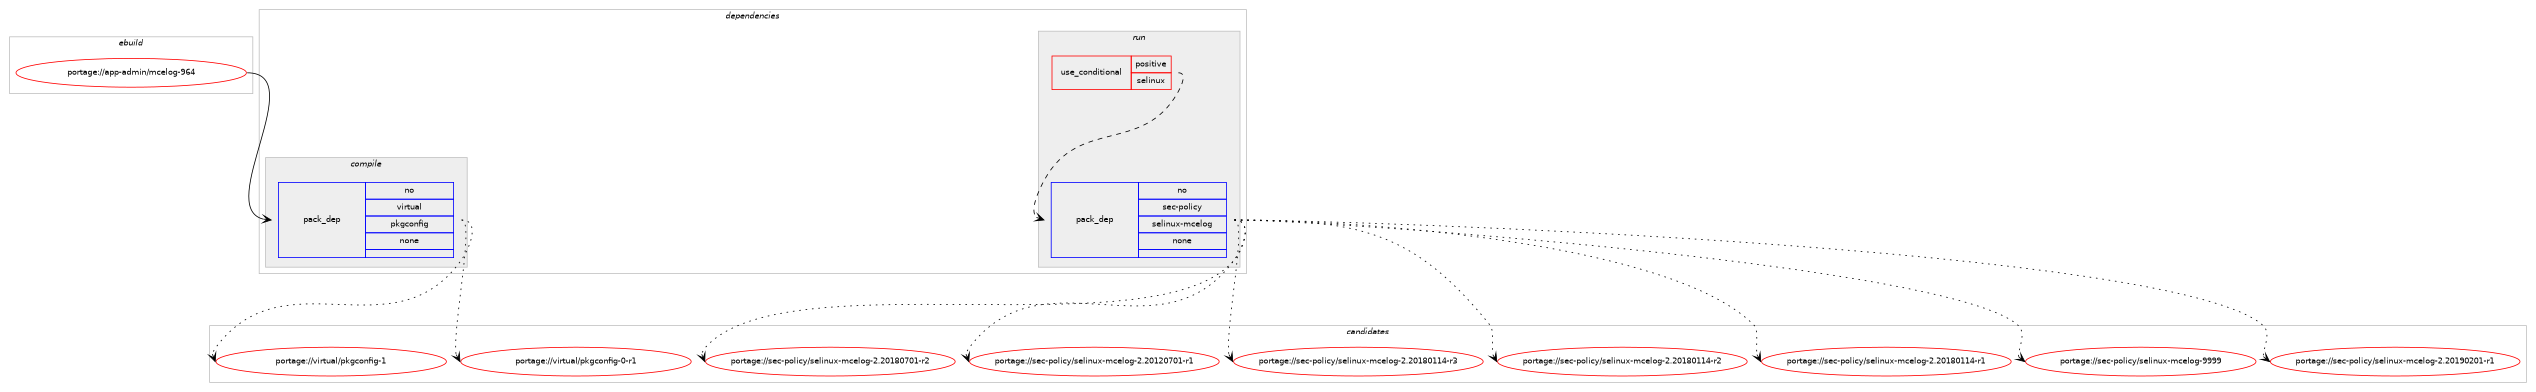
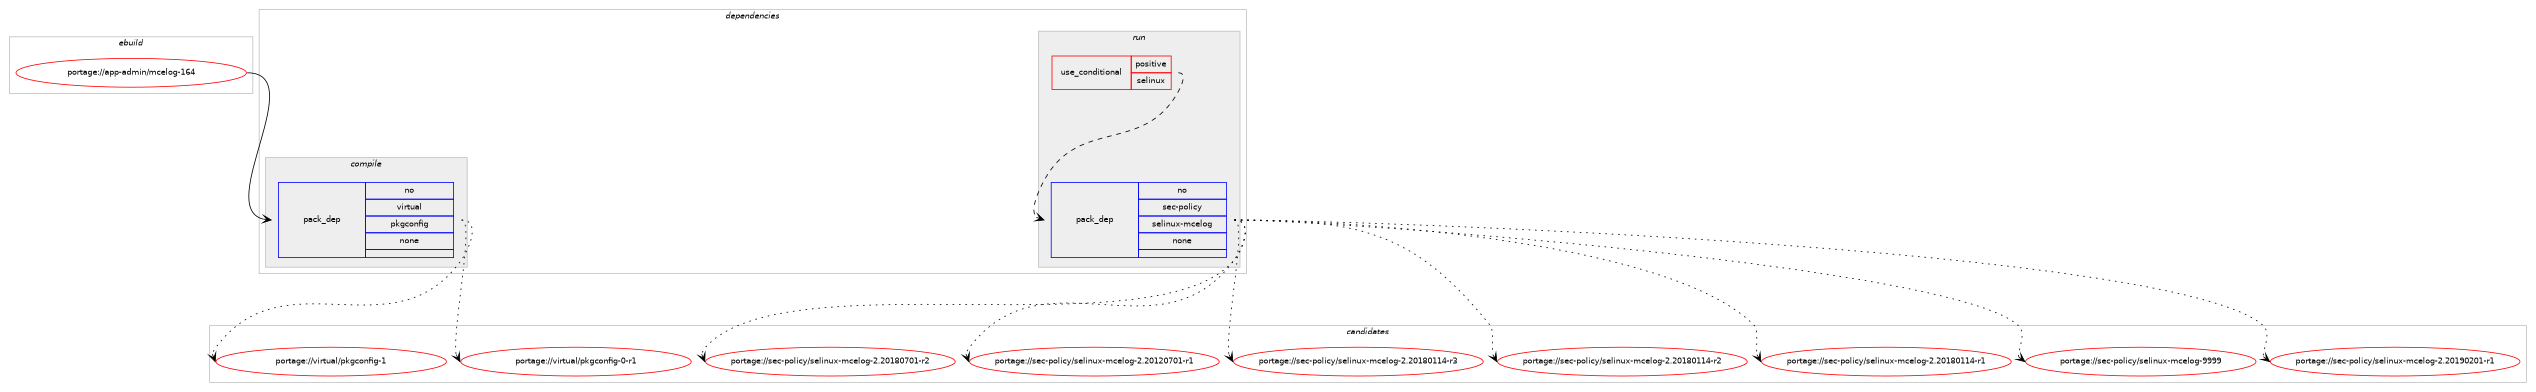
node "portage://app-admin/mcelog-964": label "portage://app-admin/mcelog-964" -> "portage://app-admin/mcelog-164"
